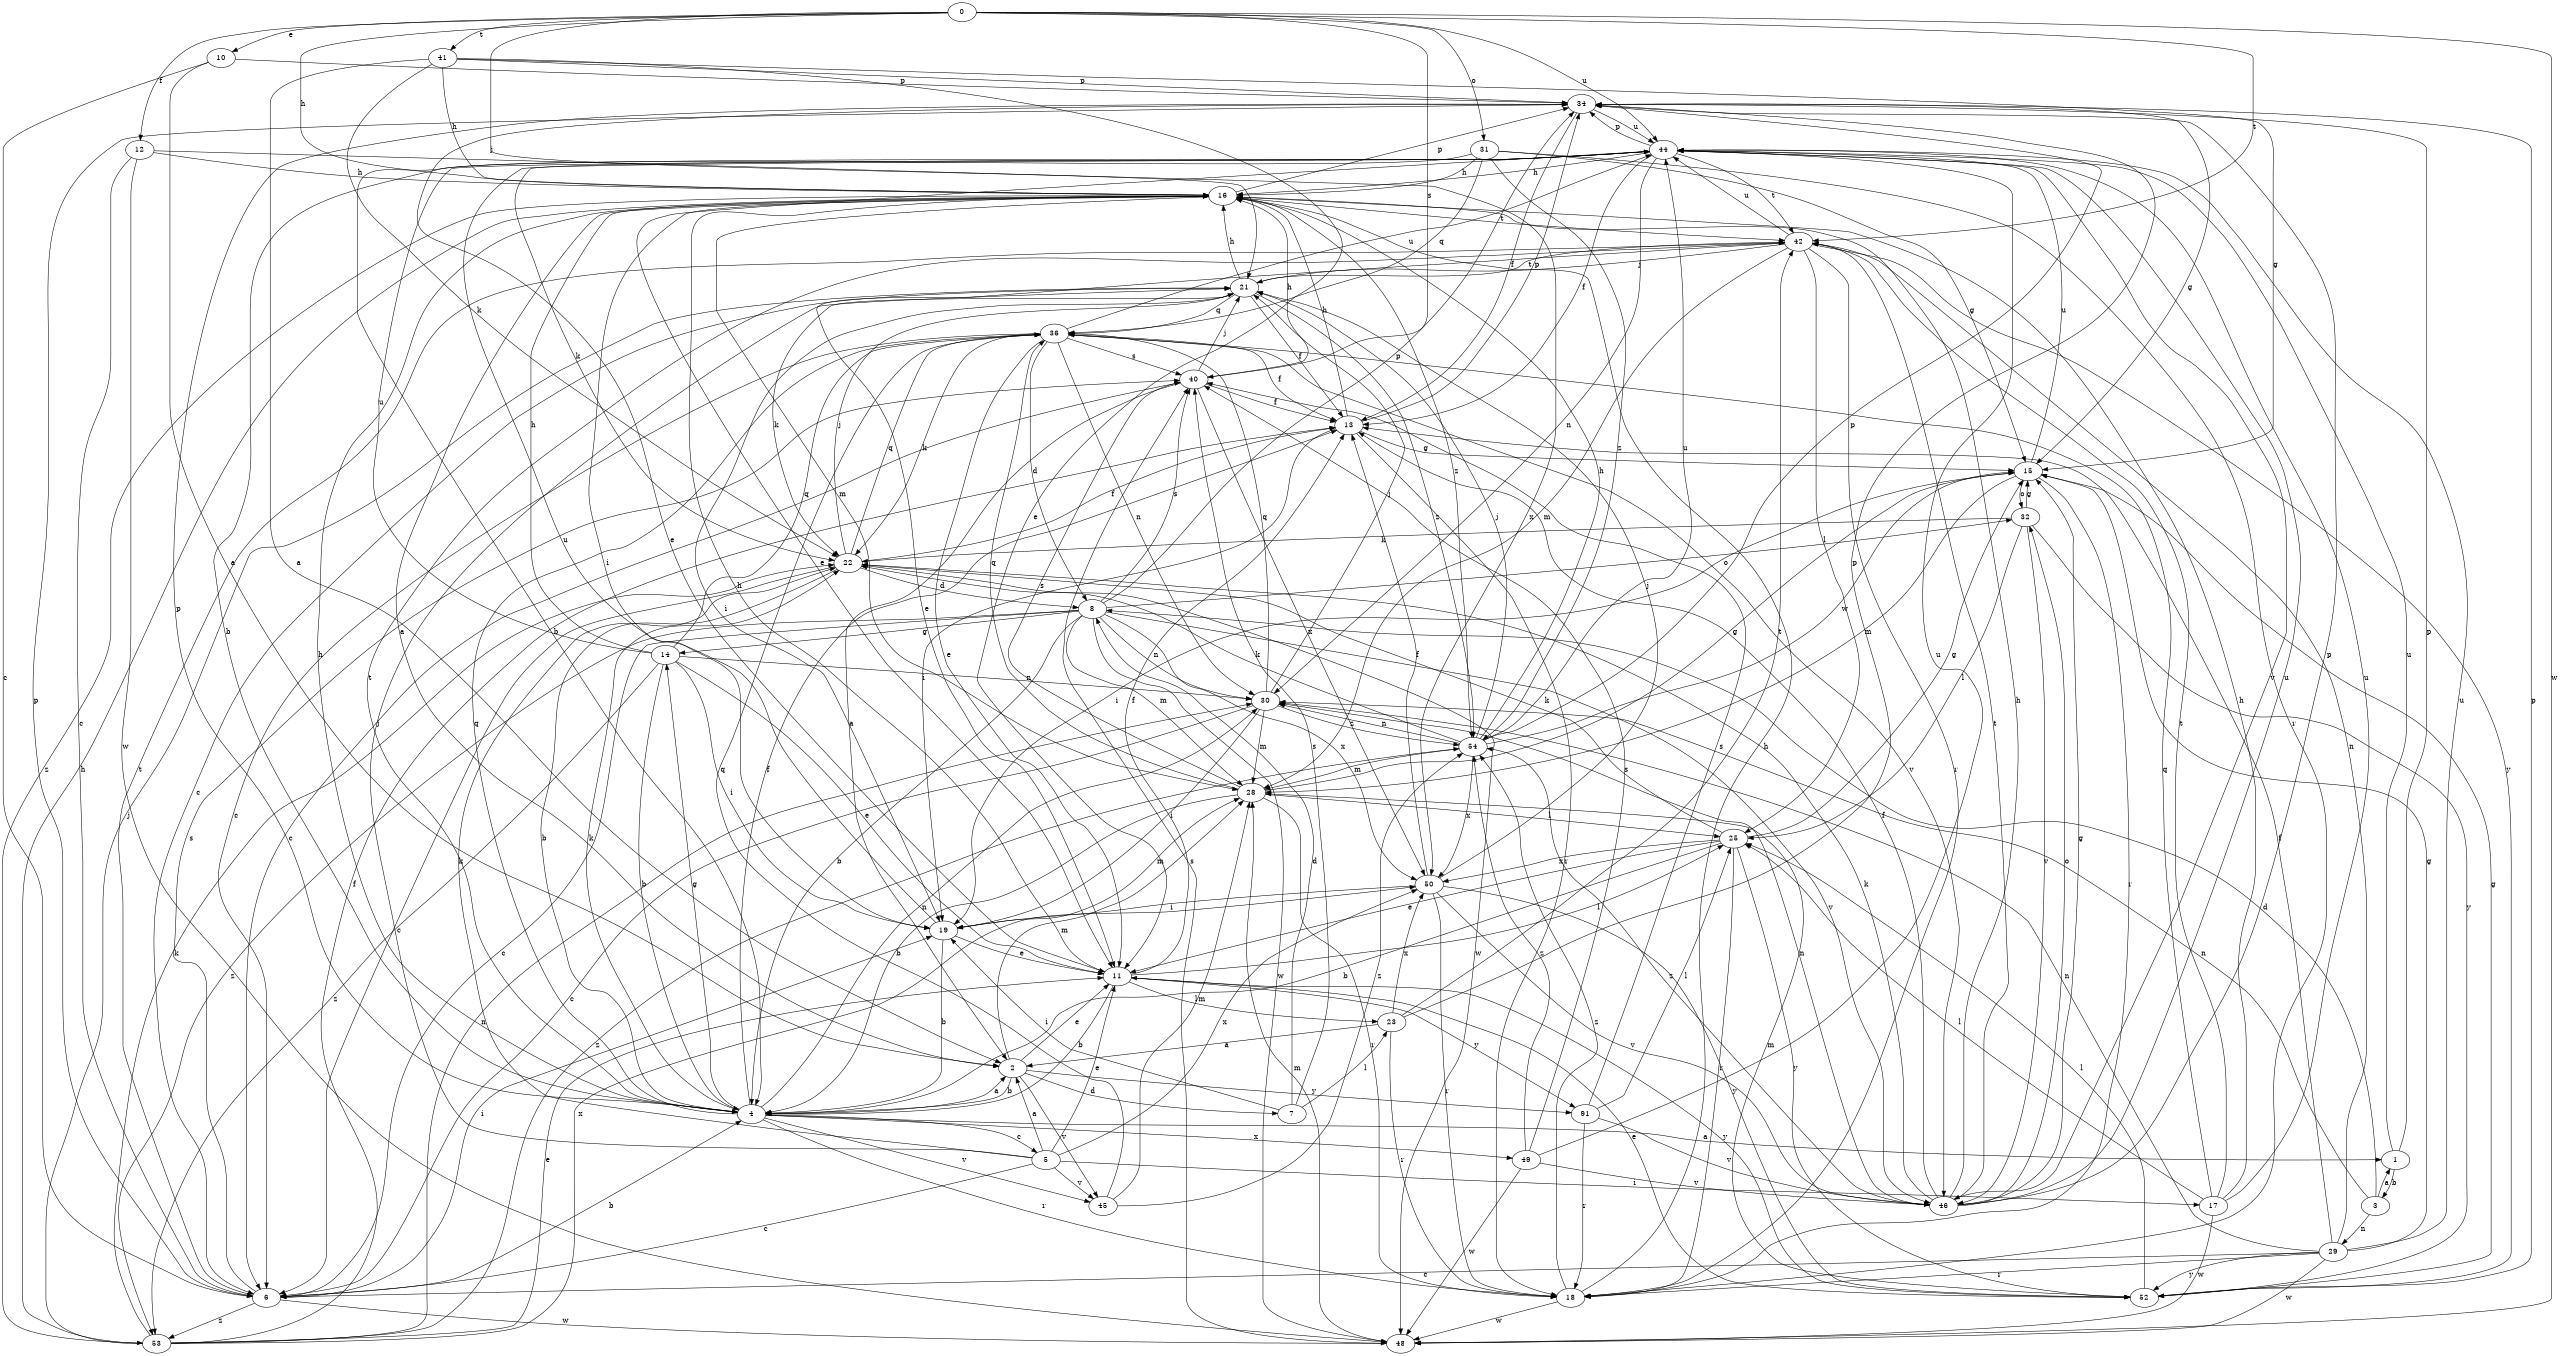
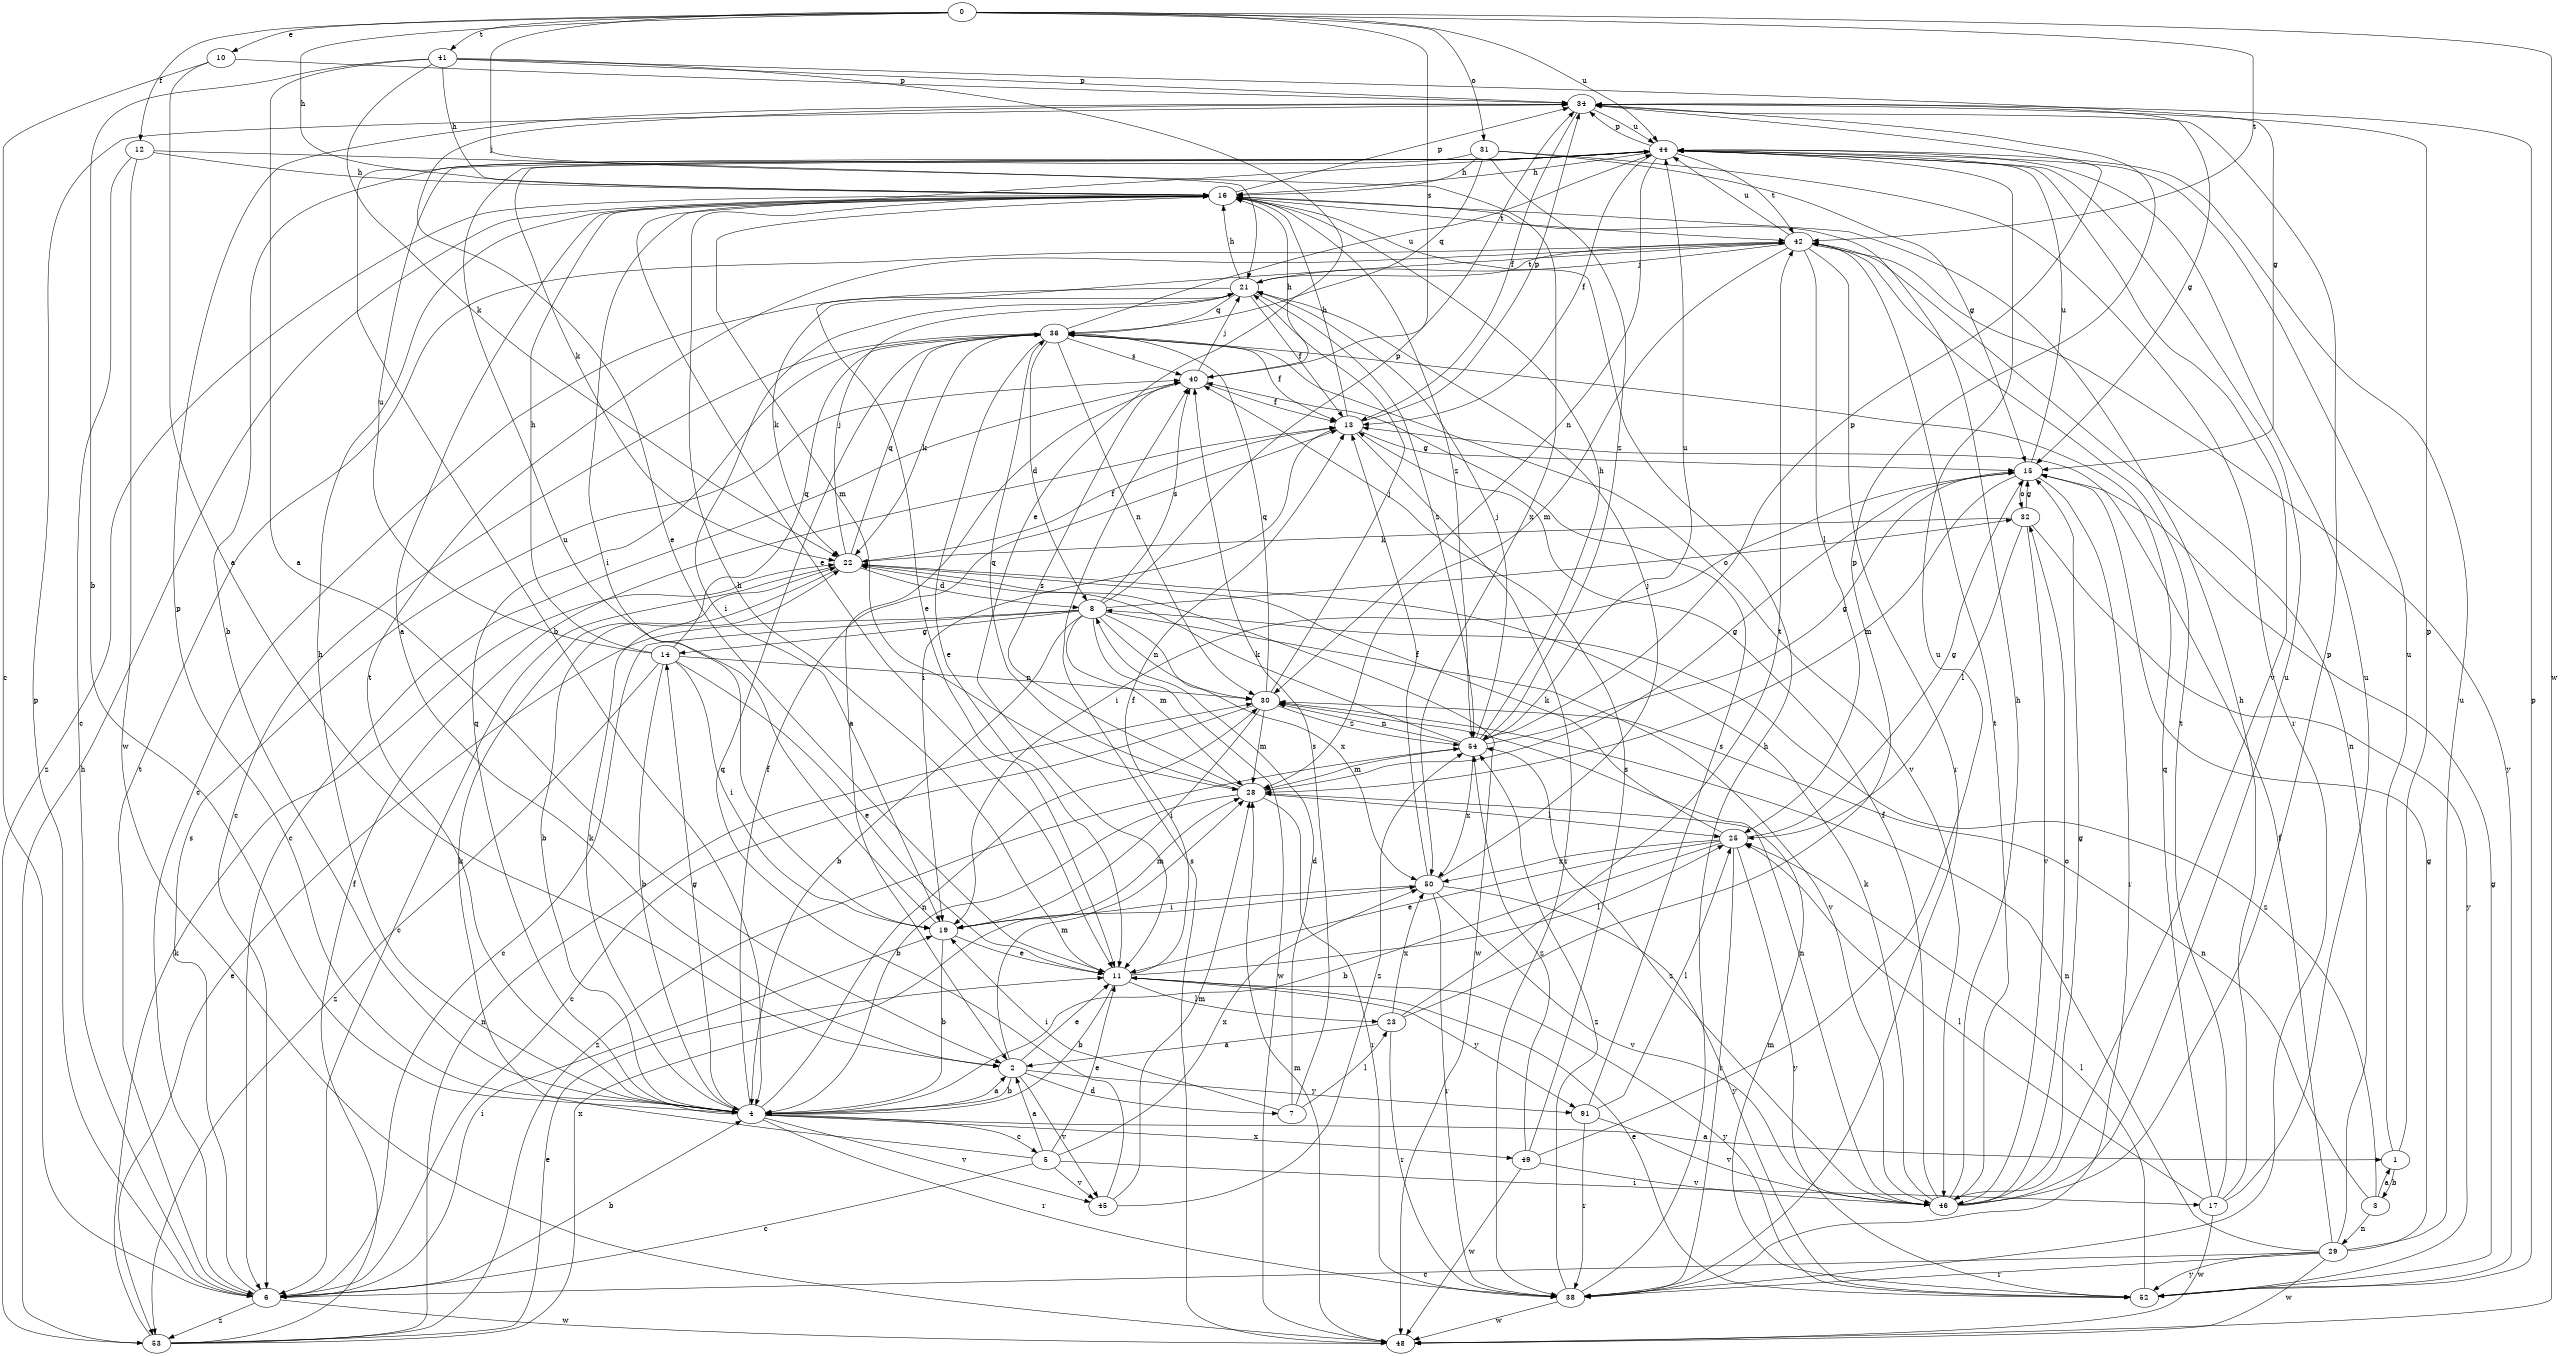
edge "53" -> "21": removed, label "j"
edge "54" -> "15": label "w" -> "g"
edge "40" -> "50": removed, label "x"
edge "41" -> "4": added, label "b"
edge "5" -> "21": removed, label "j"
edge "3" -> "8": label "d" -> "z"
edge "8" -> "53": label "z" -> "e"
node "18": label "18" -> "38"
